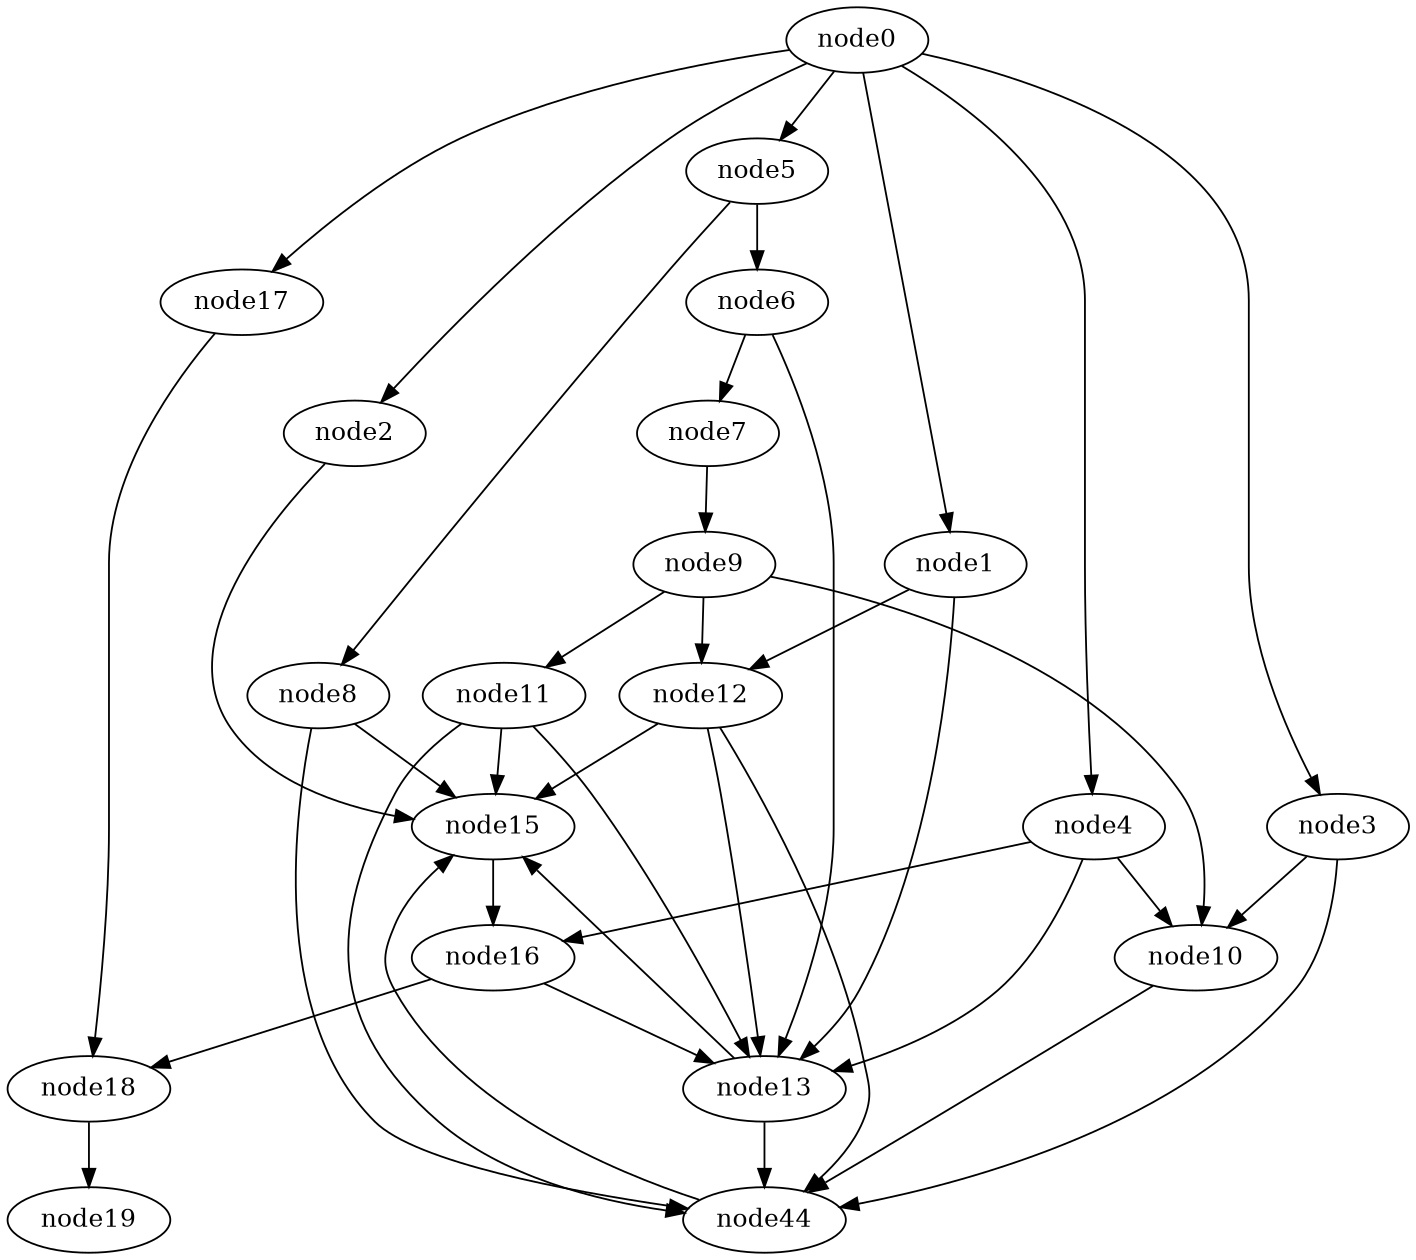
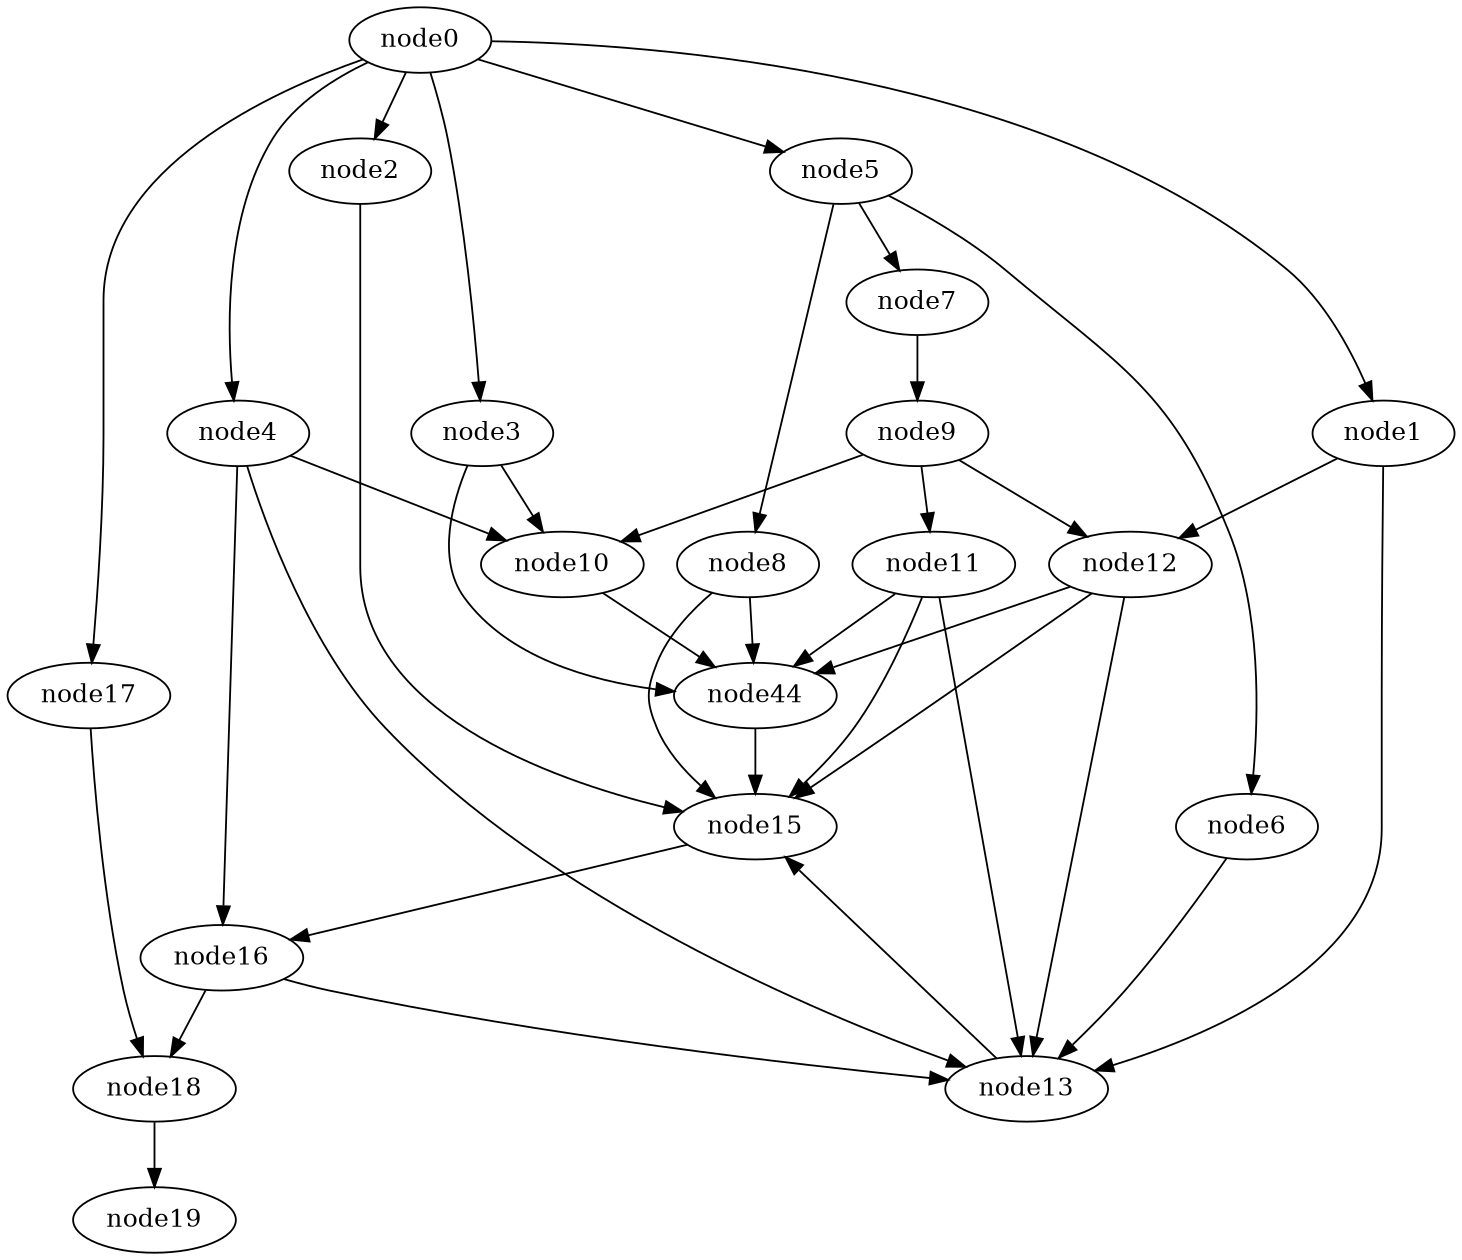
edge "node6" -> "node7": now "node5" -> "node7"
edge "node13" -> "node44": removed
